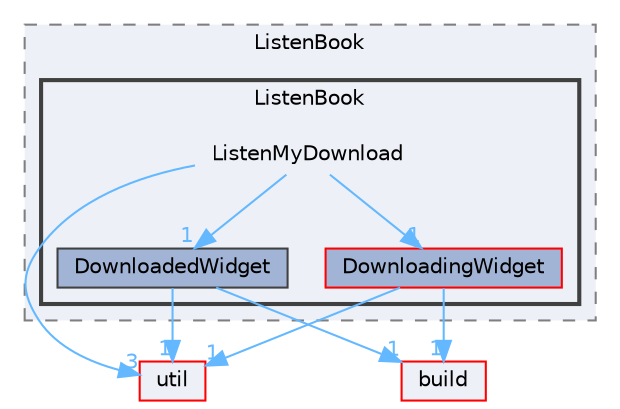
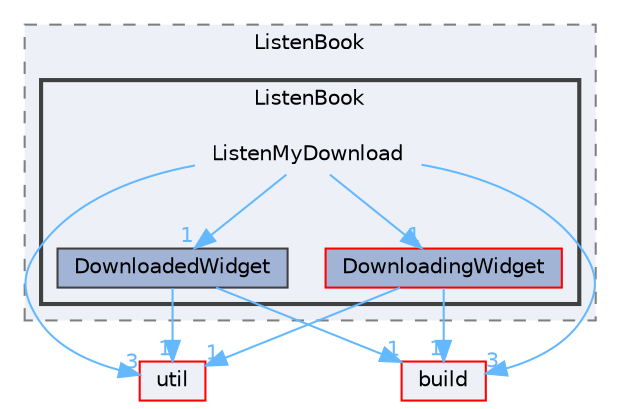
edge "ListenMyDownload" -> "build": added
